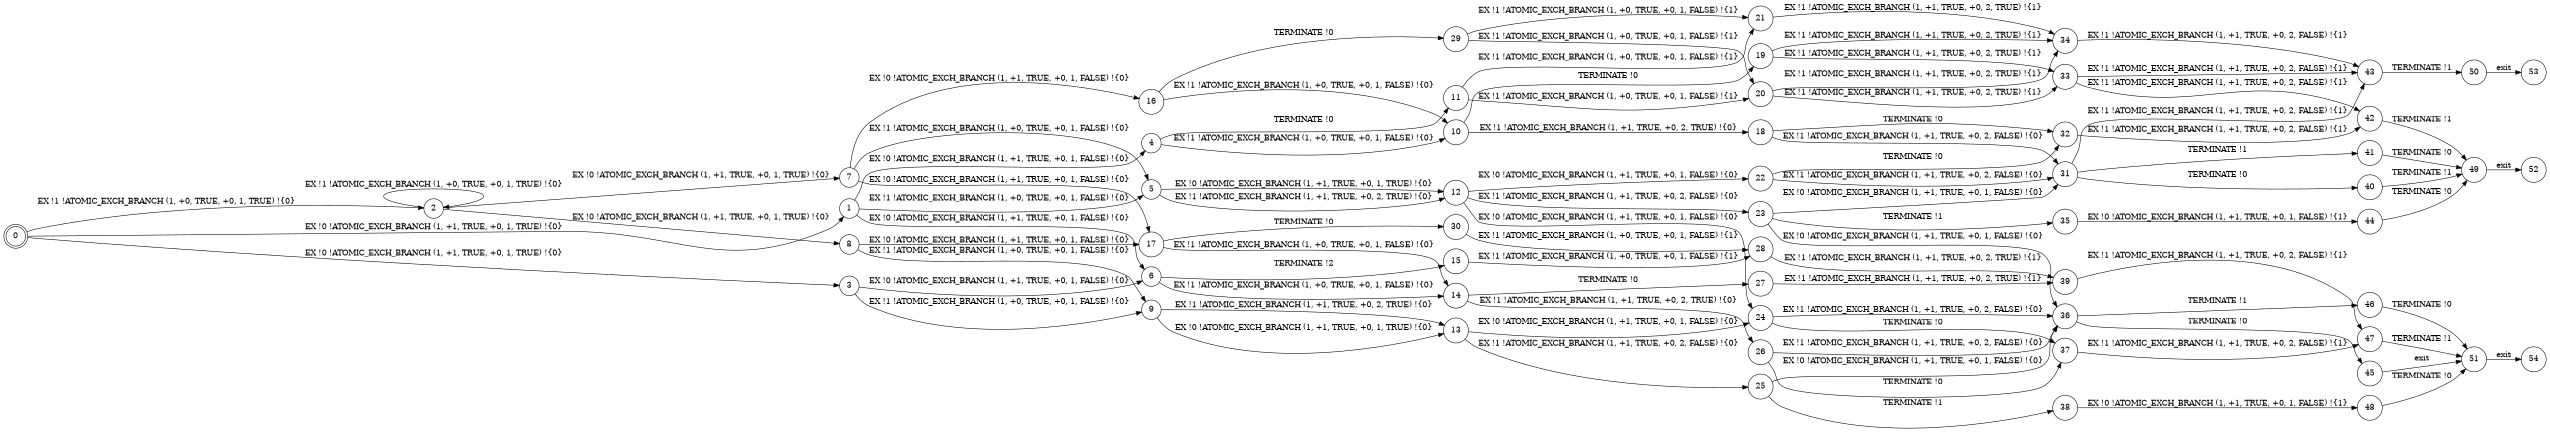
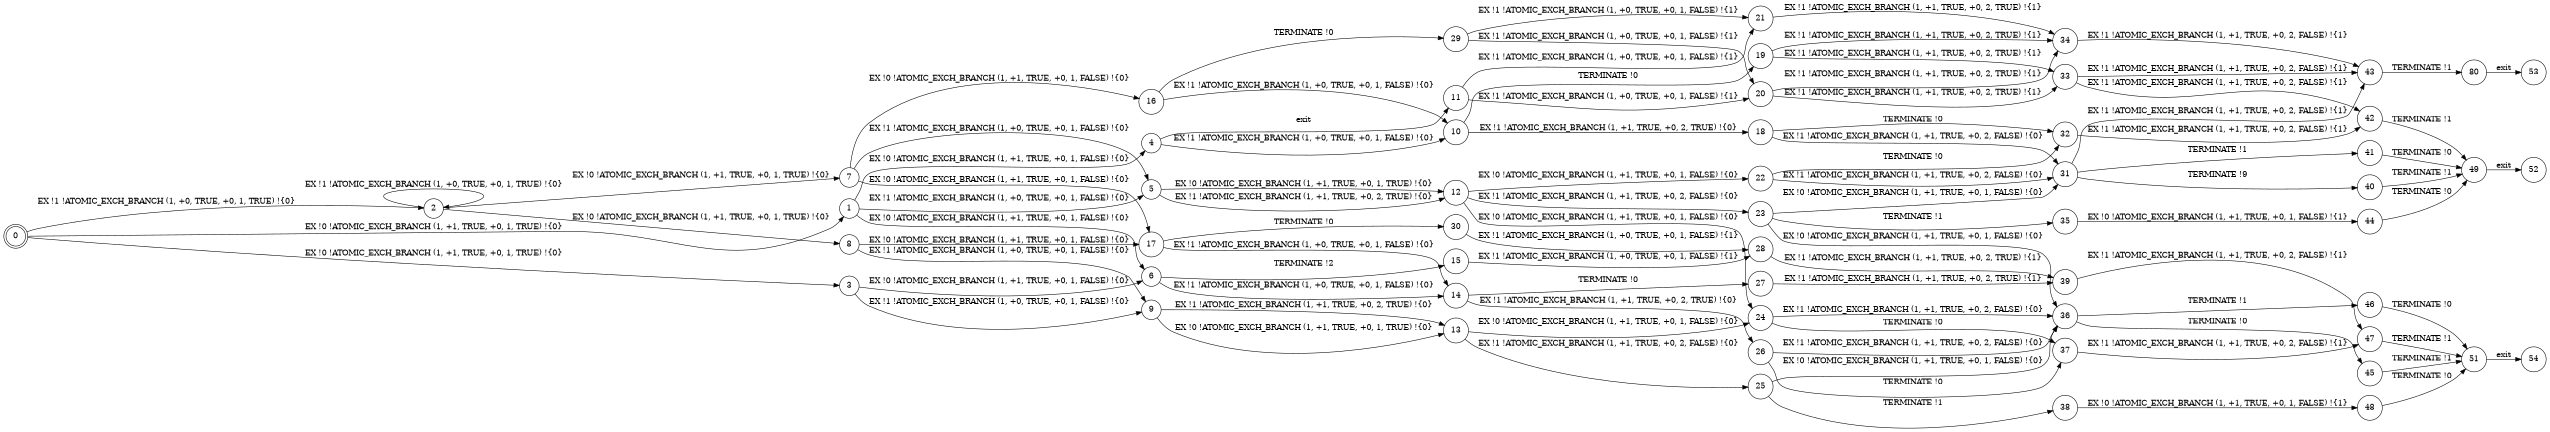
node "50": label "50" -> "80"
edge "4" -> "11": label "TERMINATE !0" -> "exit"
edge "31" -> "40": label "TERMINATE !0" -> "TERMINATE !9"
edge "45" -> "51": label "exit" -> "TERMINATE !1"
